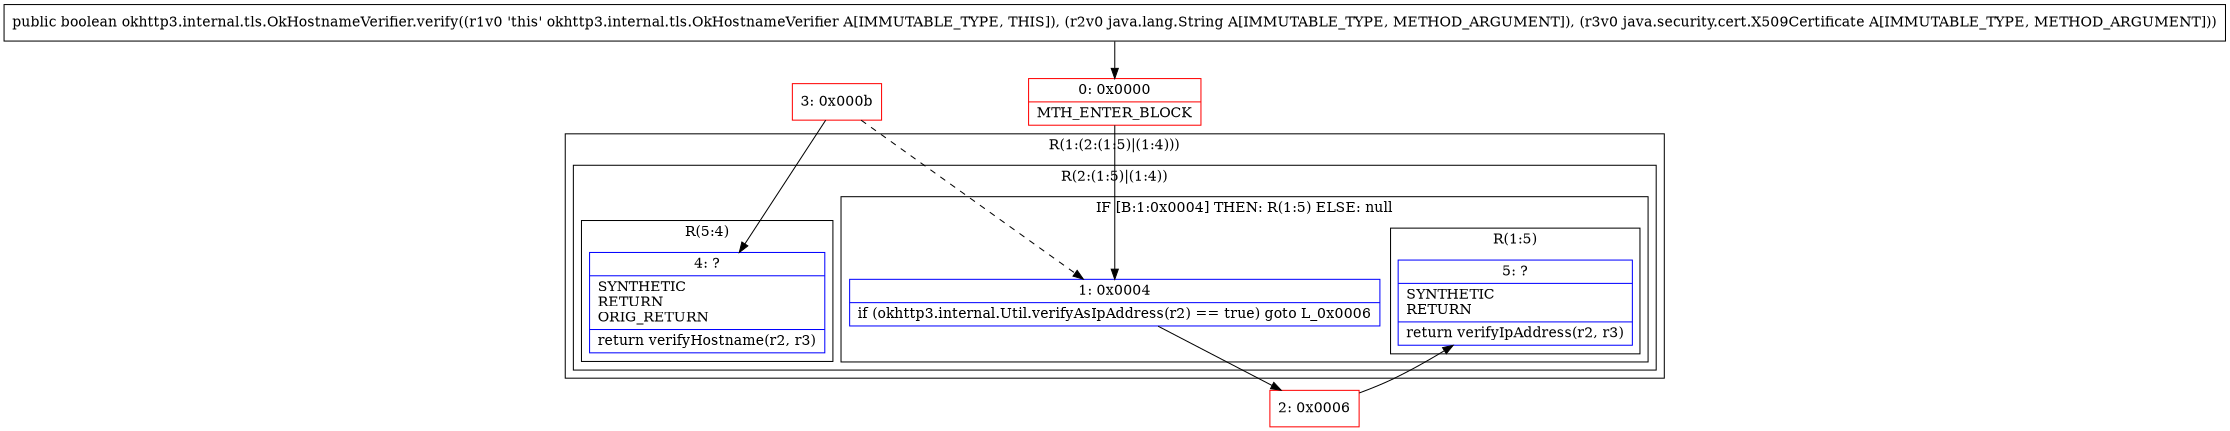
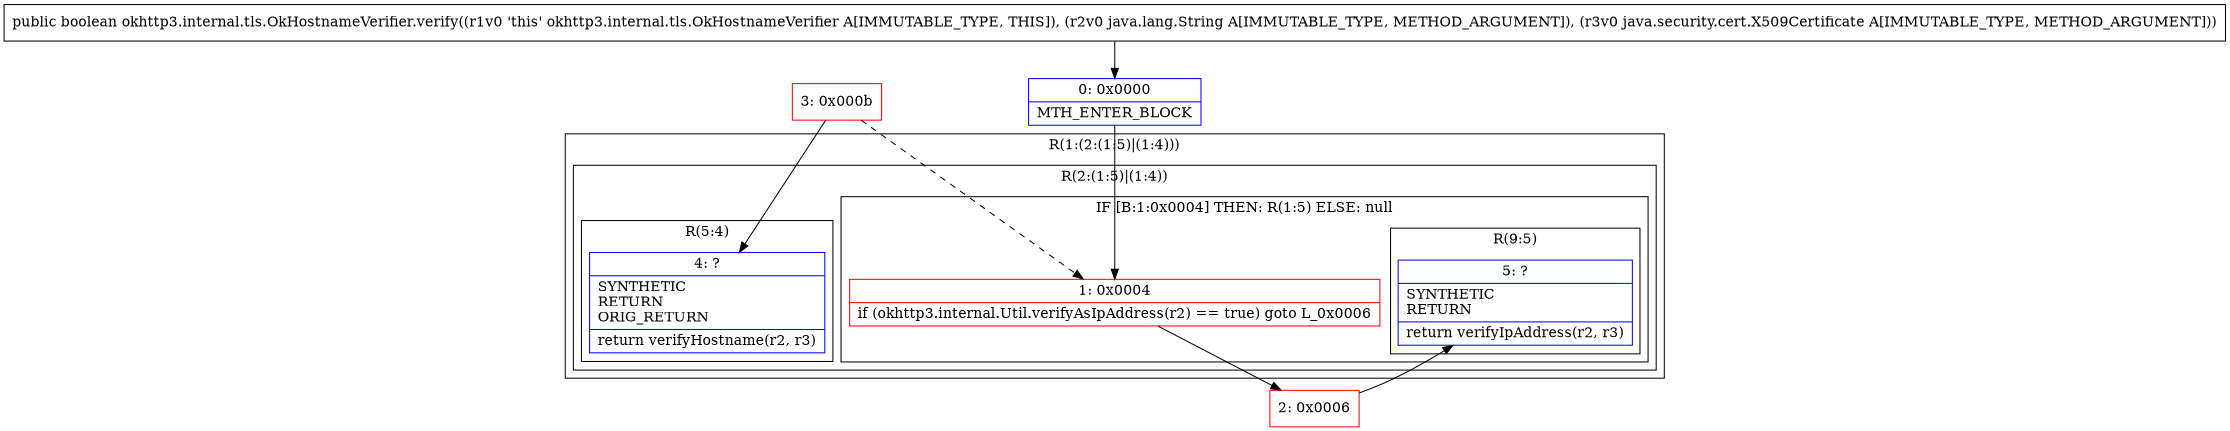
node "0: 0x0000": color red -> blue
cluster "R(1:5)": label "R(1:5)" -> "R(9:5)"
node "1: 0x0004": color blue -> red
